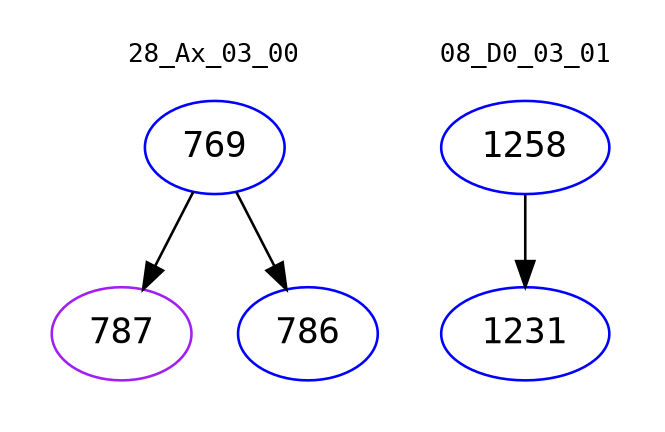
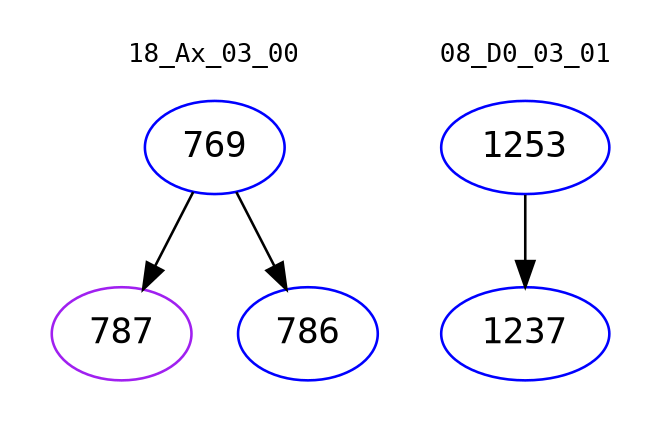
cluster "28_Ax_03_00": label "28_Ax_03_00" -> "18_Ax_03_00"
node "1258": label "1258" -> "1253"
node "1231": label "1231" -> "1237"
